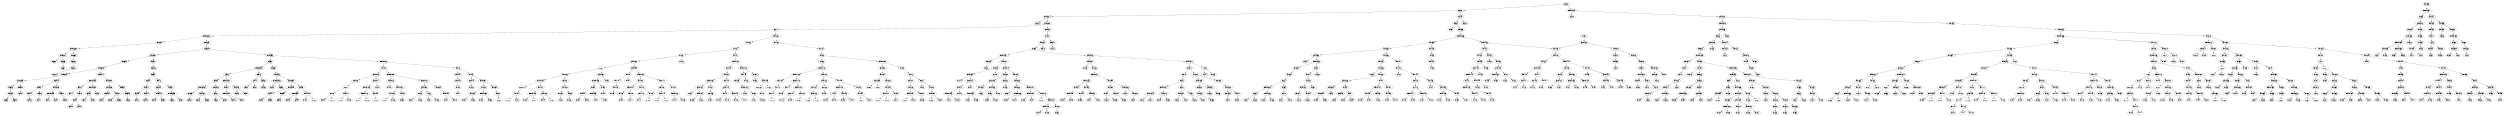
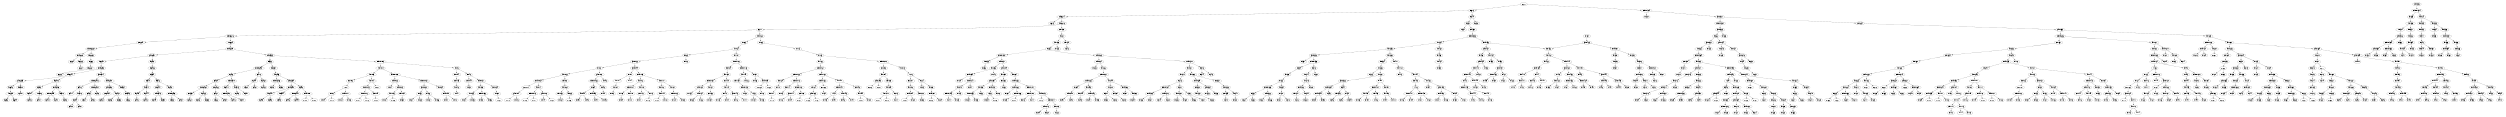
node "X7932": added
